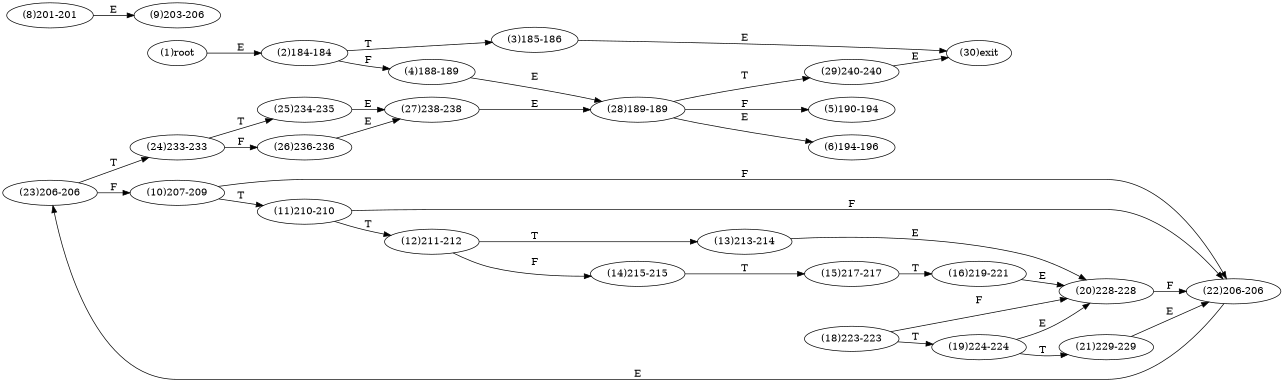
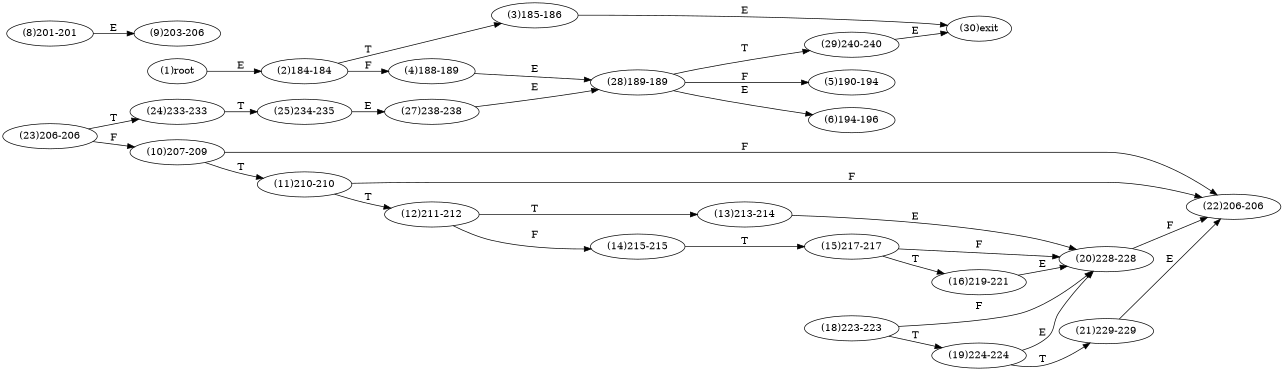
node "(26)236-236": removed
edge "(15)217-217" -> "(20)228-228": added, label "F"
edge "(22)206-206" -> "(23)206-206": removed, label "E"
